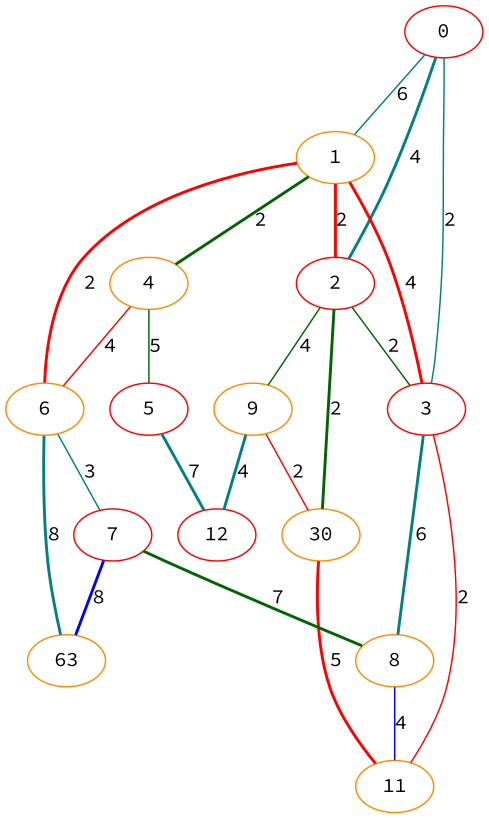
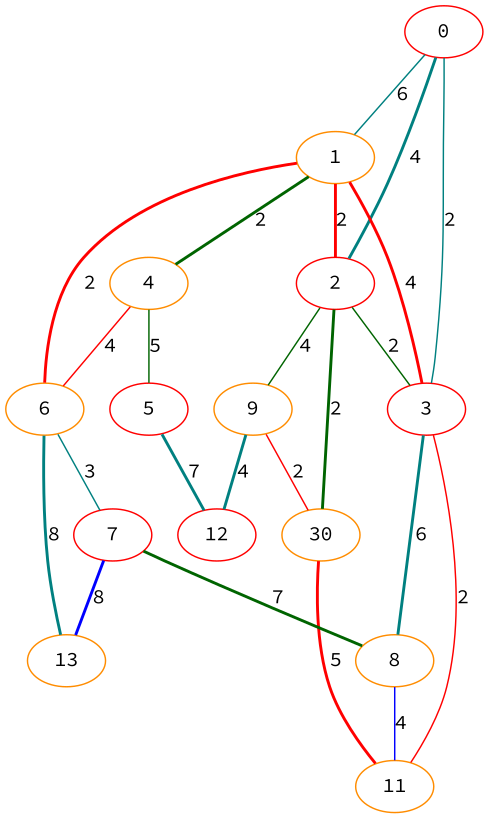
node "63": label "63" -> "13"
